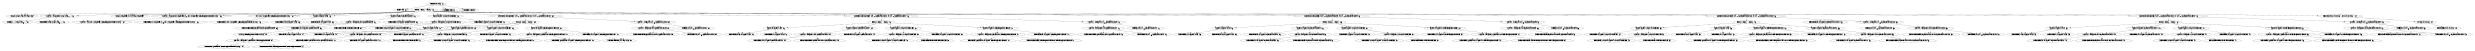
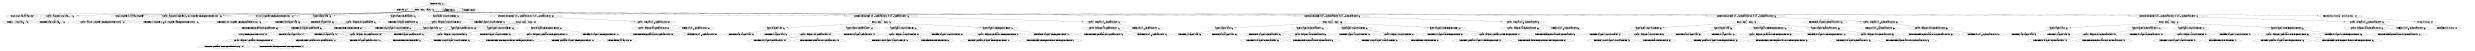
node "(IDENTIFIER,this,null != implementationVendor)": removed
